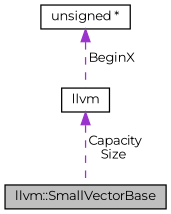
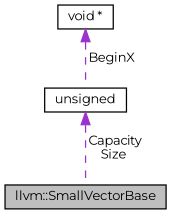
node "unsigned *": label "unsigned *" -> "void *"
node "llvm": label "llvm" -> "unsigned"
